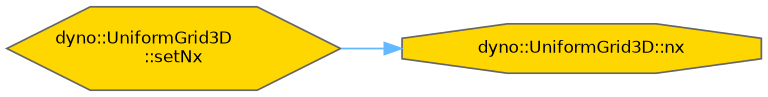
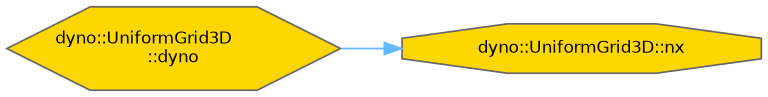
node "dyno::UniformGrid3D ::setNx": label "dyno::UniformGrid3D ::setNx" -> "dyno::UniformGrid3D ::dyno"
